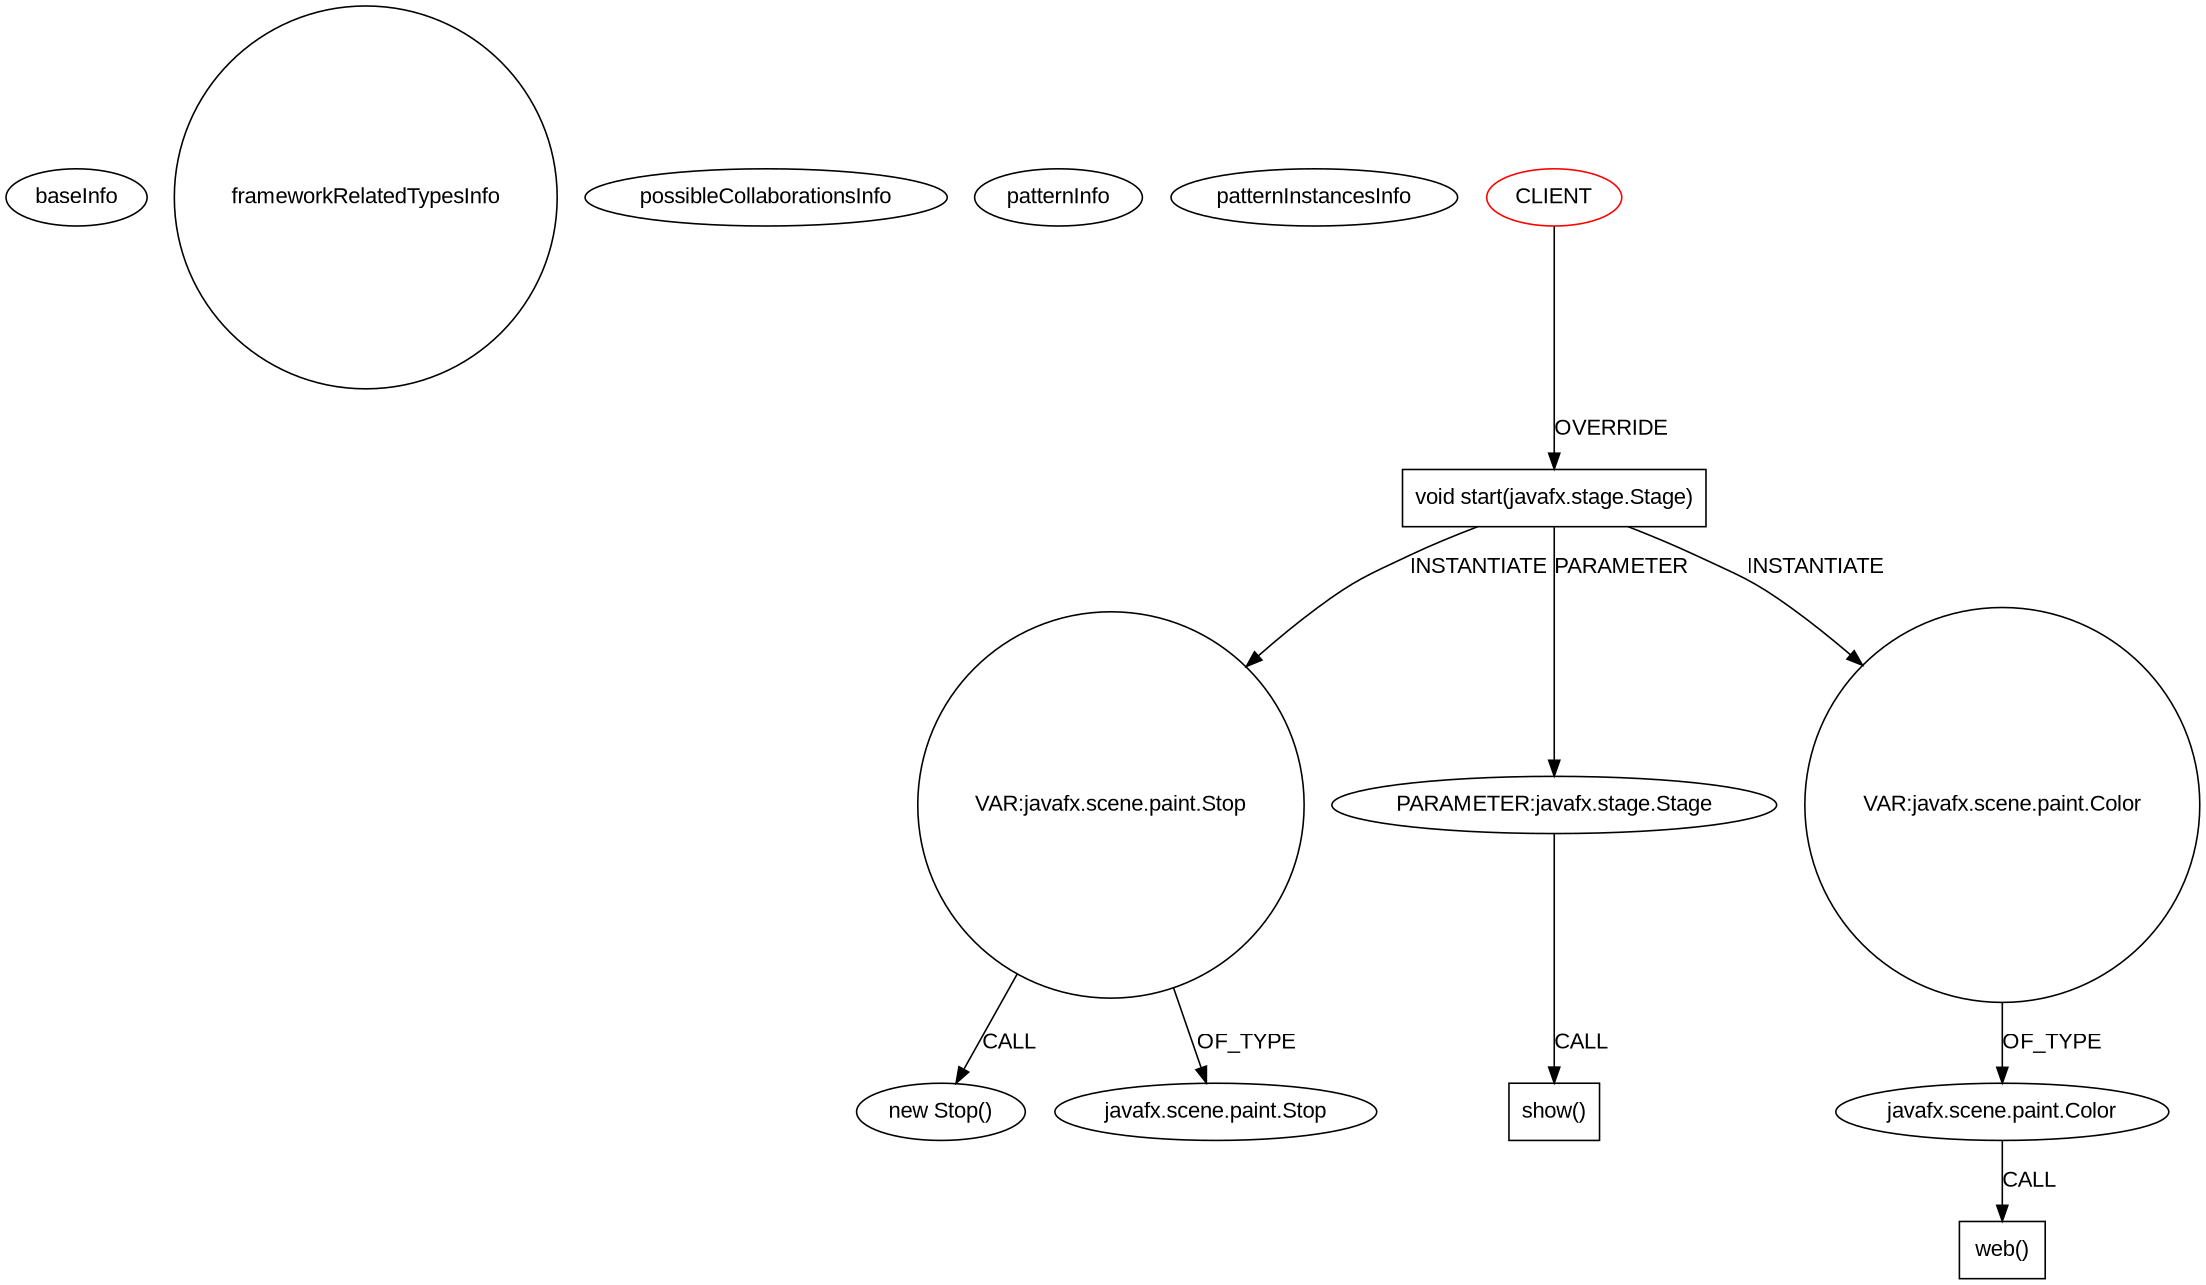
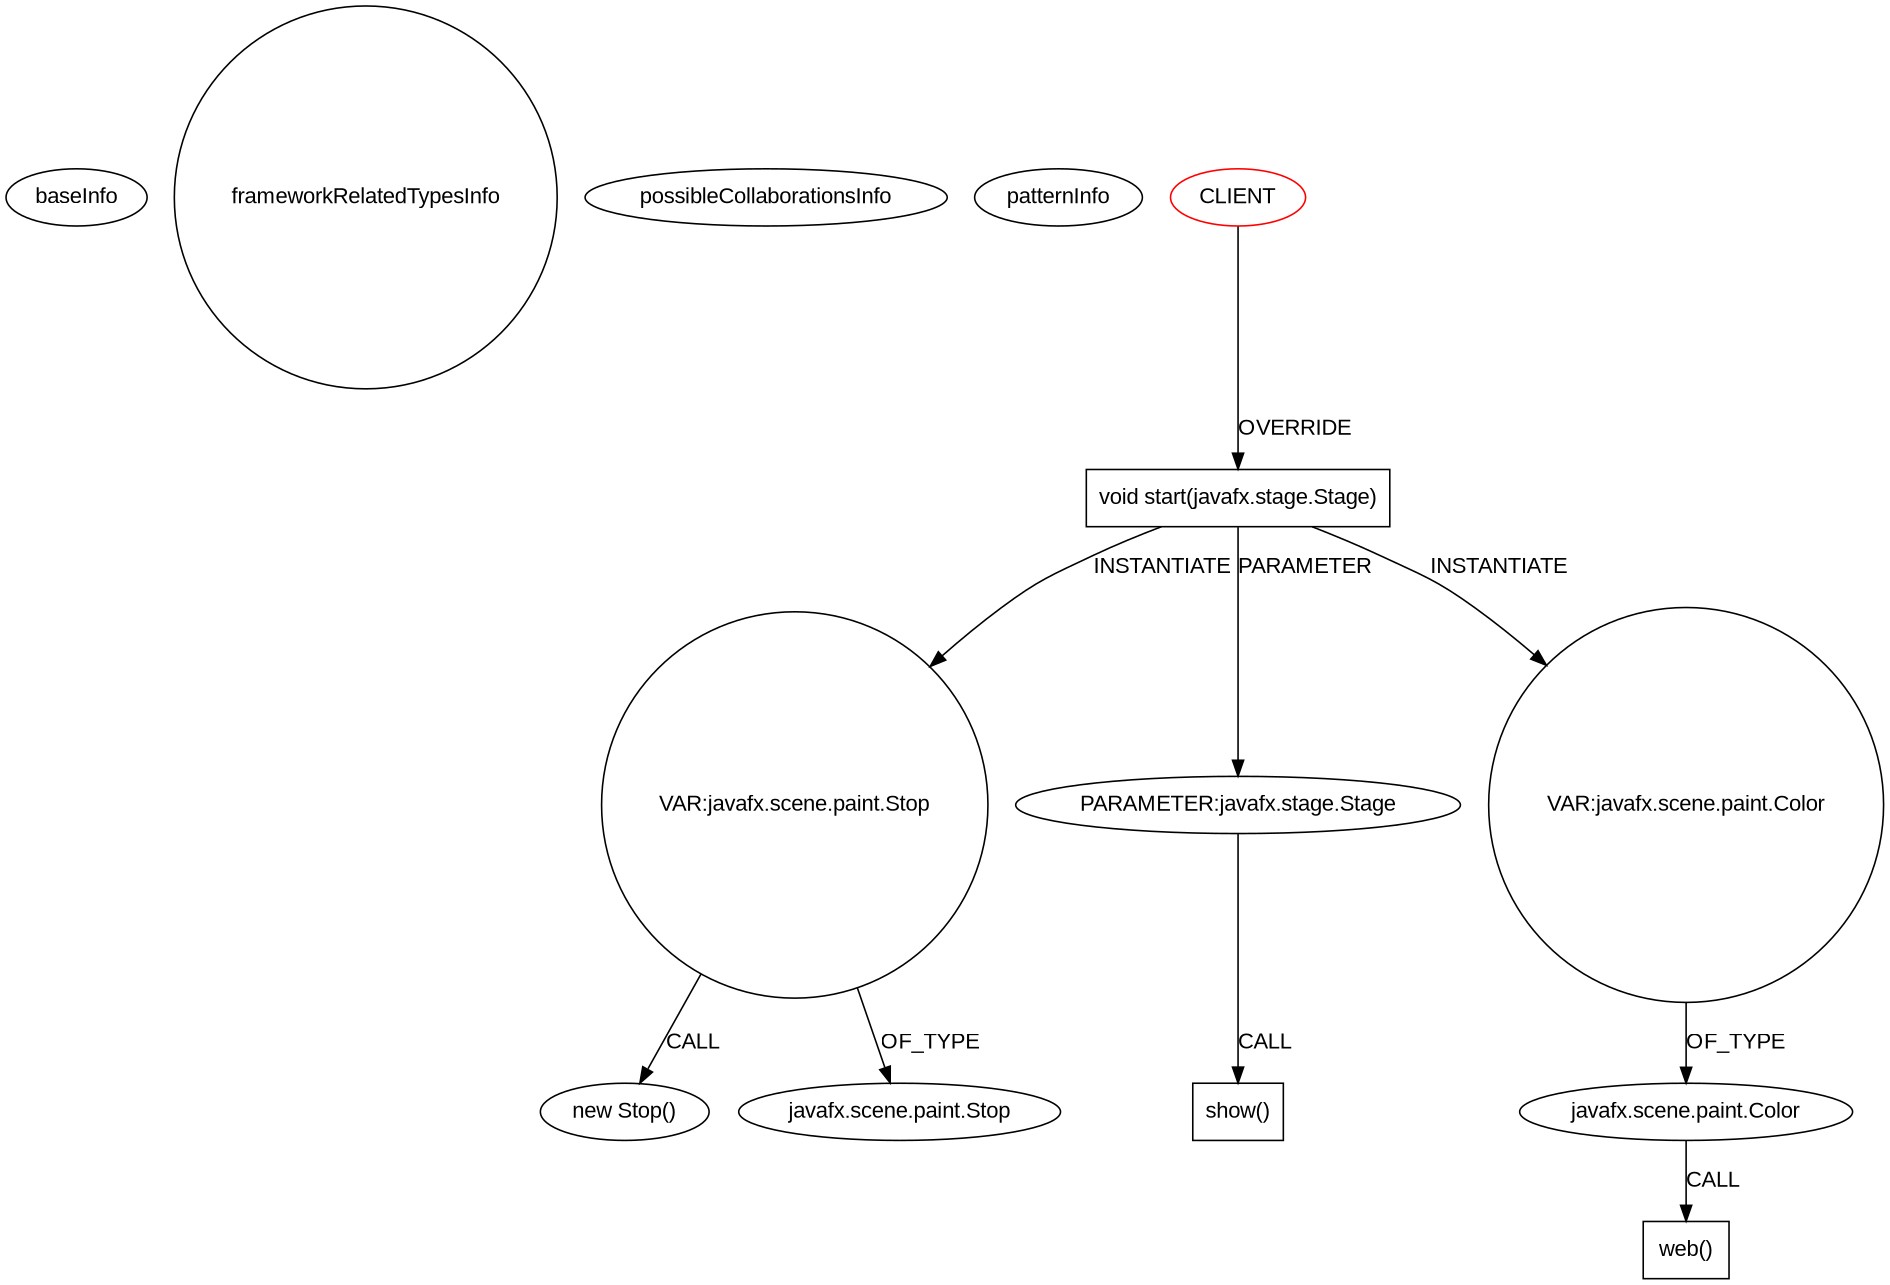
node "patternInstancesInfo": removed
